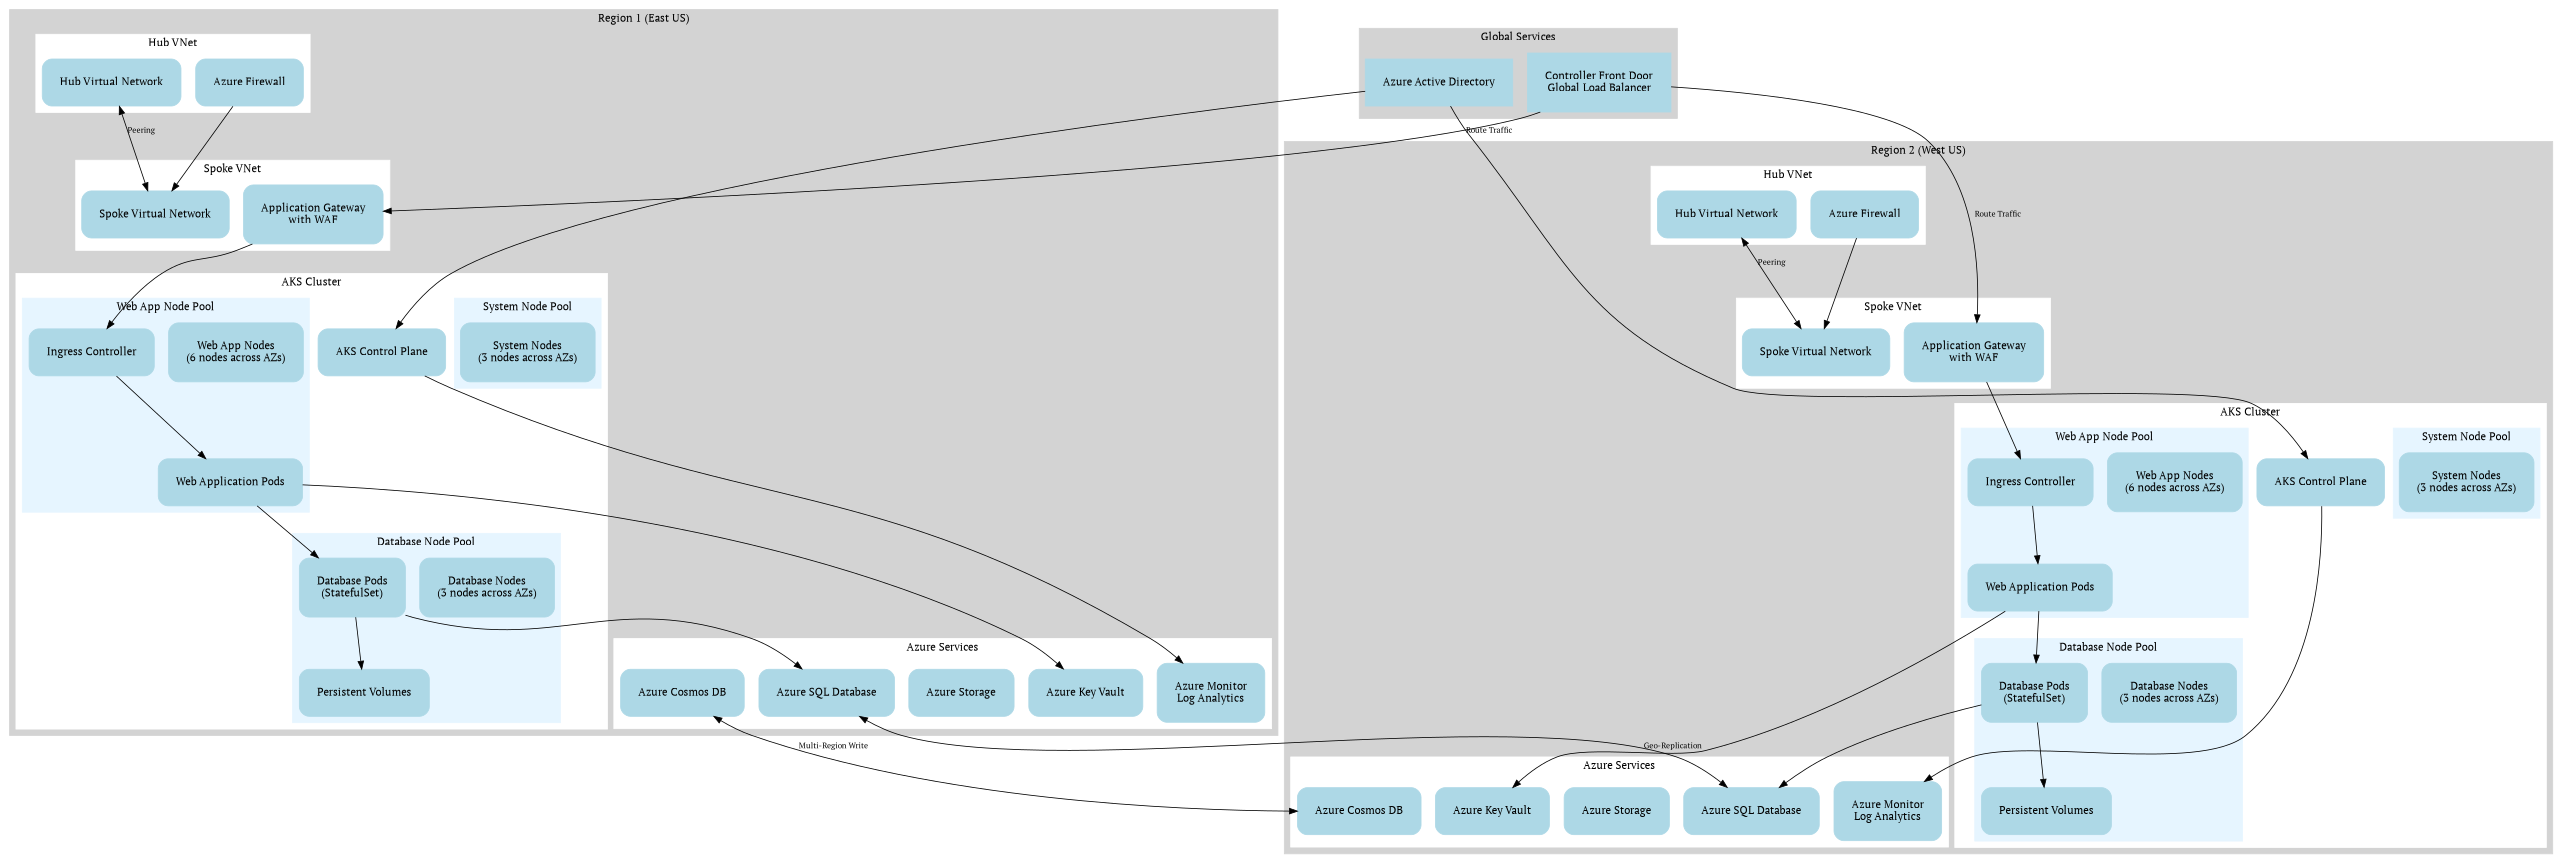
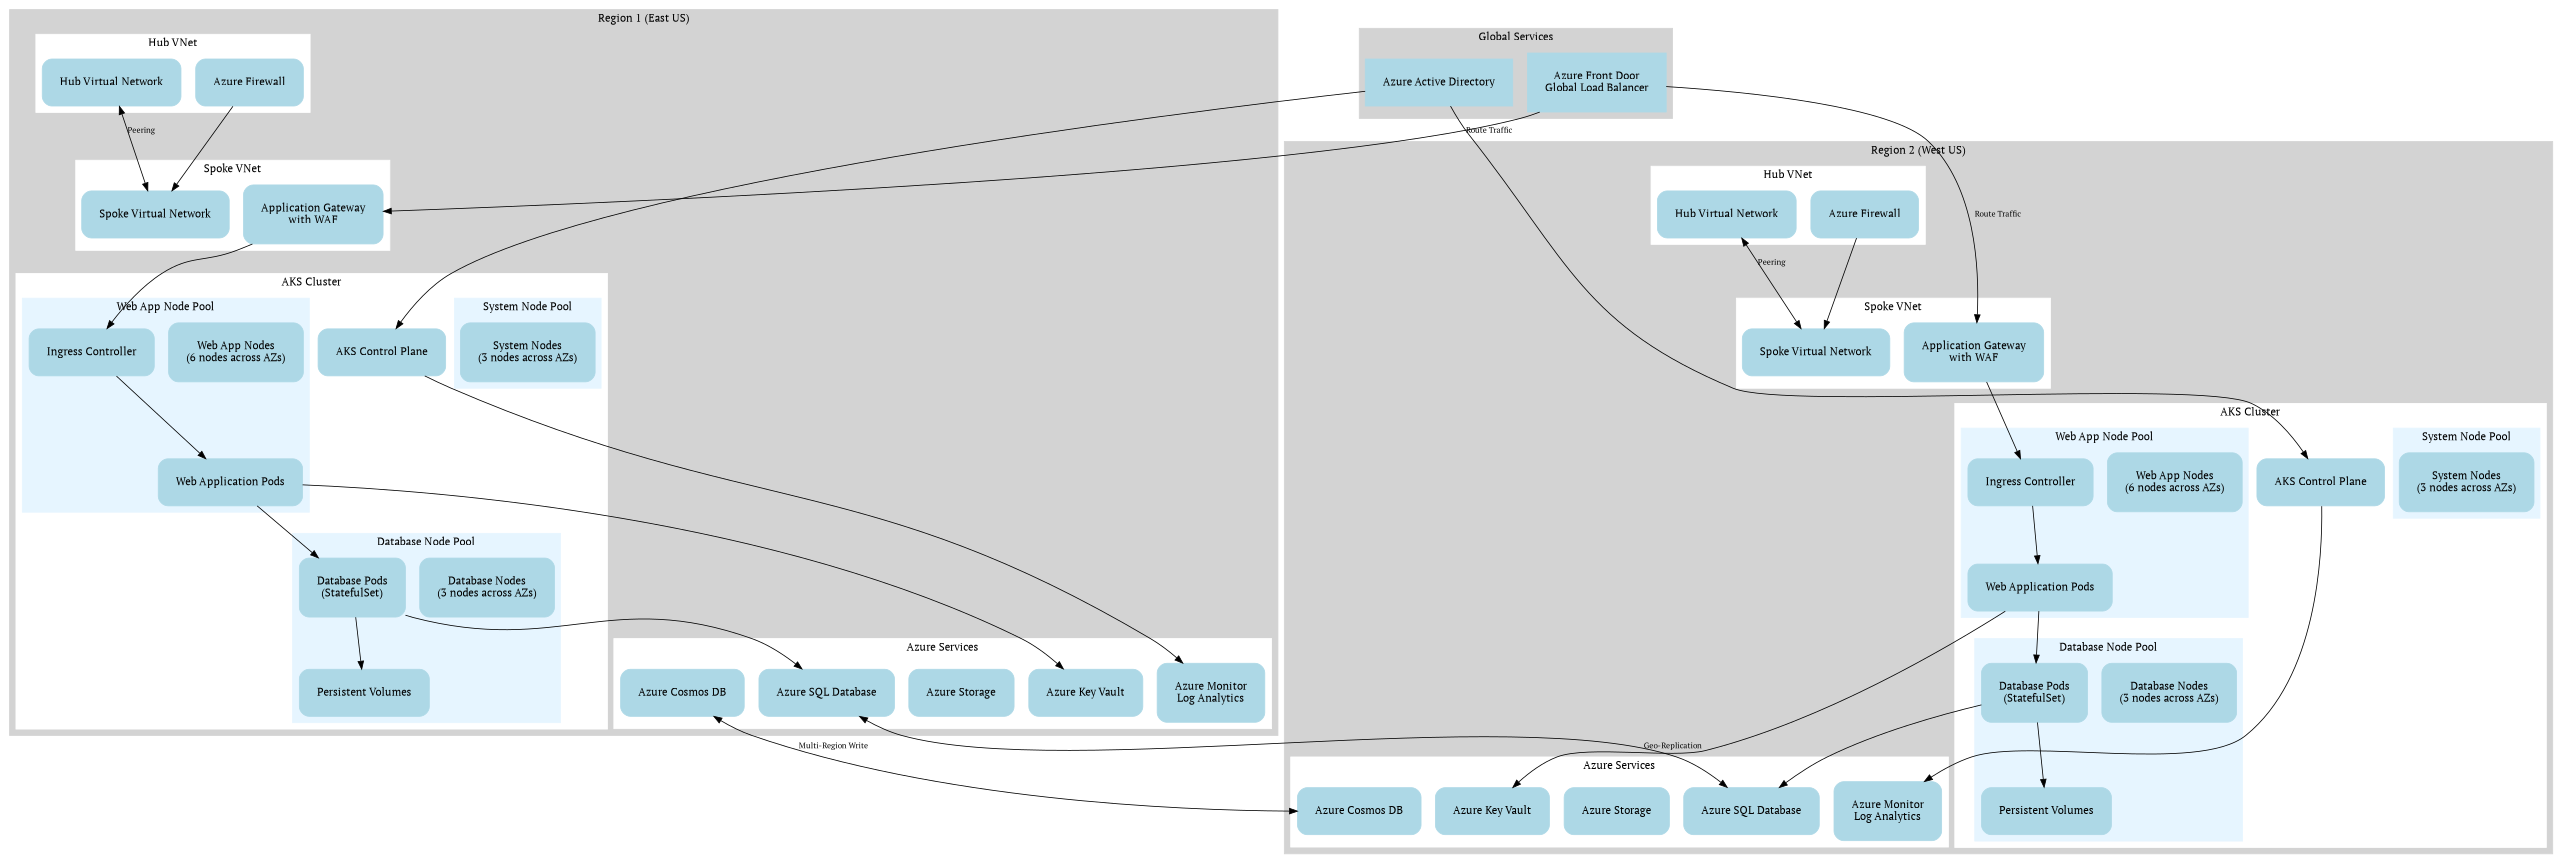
node "Controller Front Door Global Load Balancer": label "Controller Front Door Global Load Balancer" -> "Azure Front Door Global Load Balancer"
